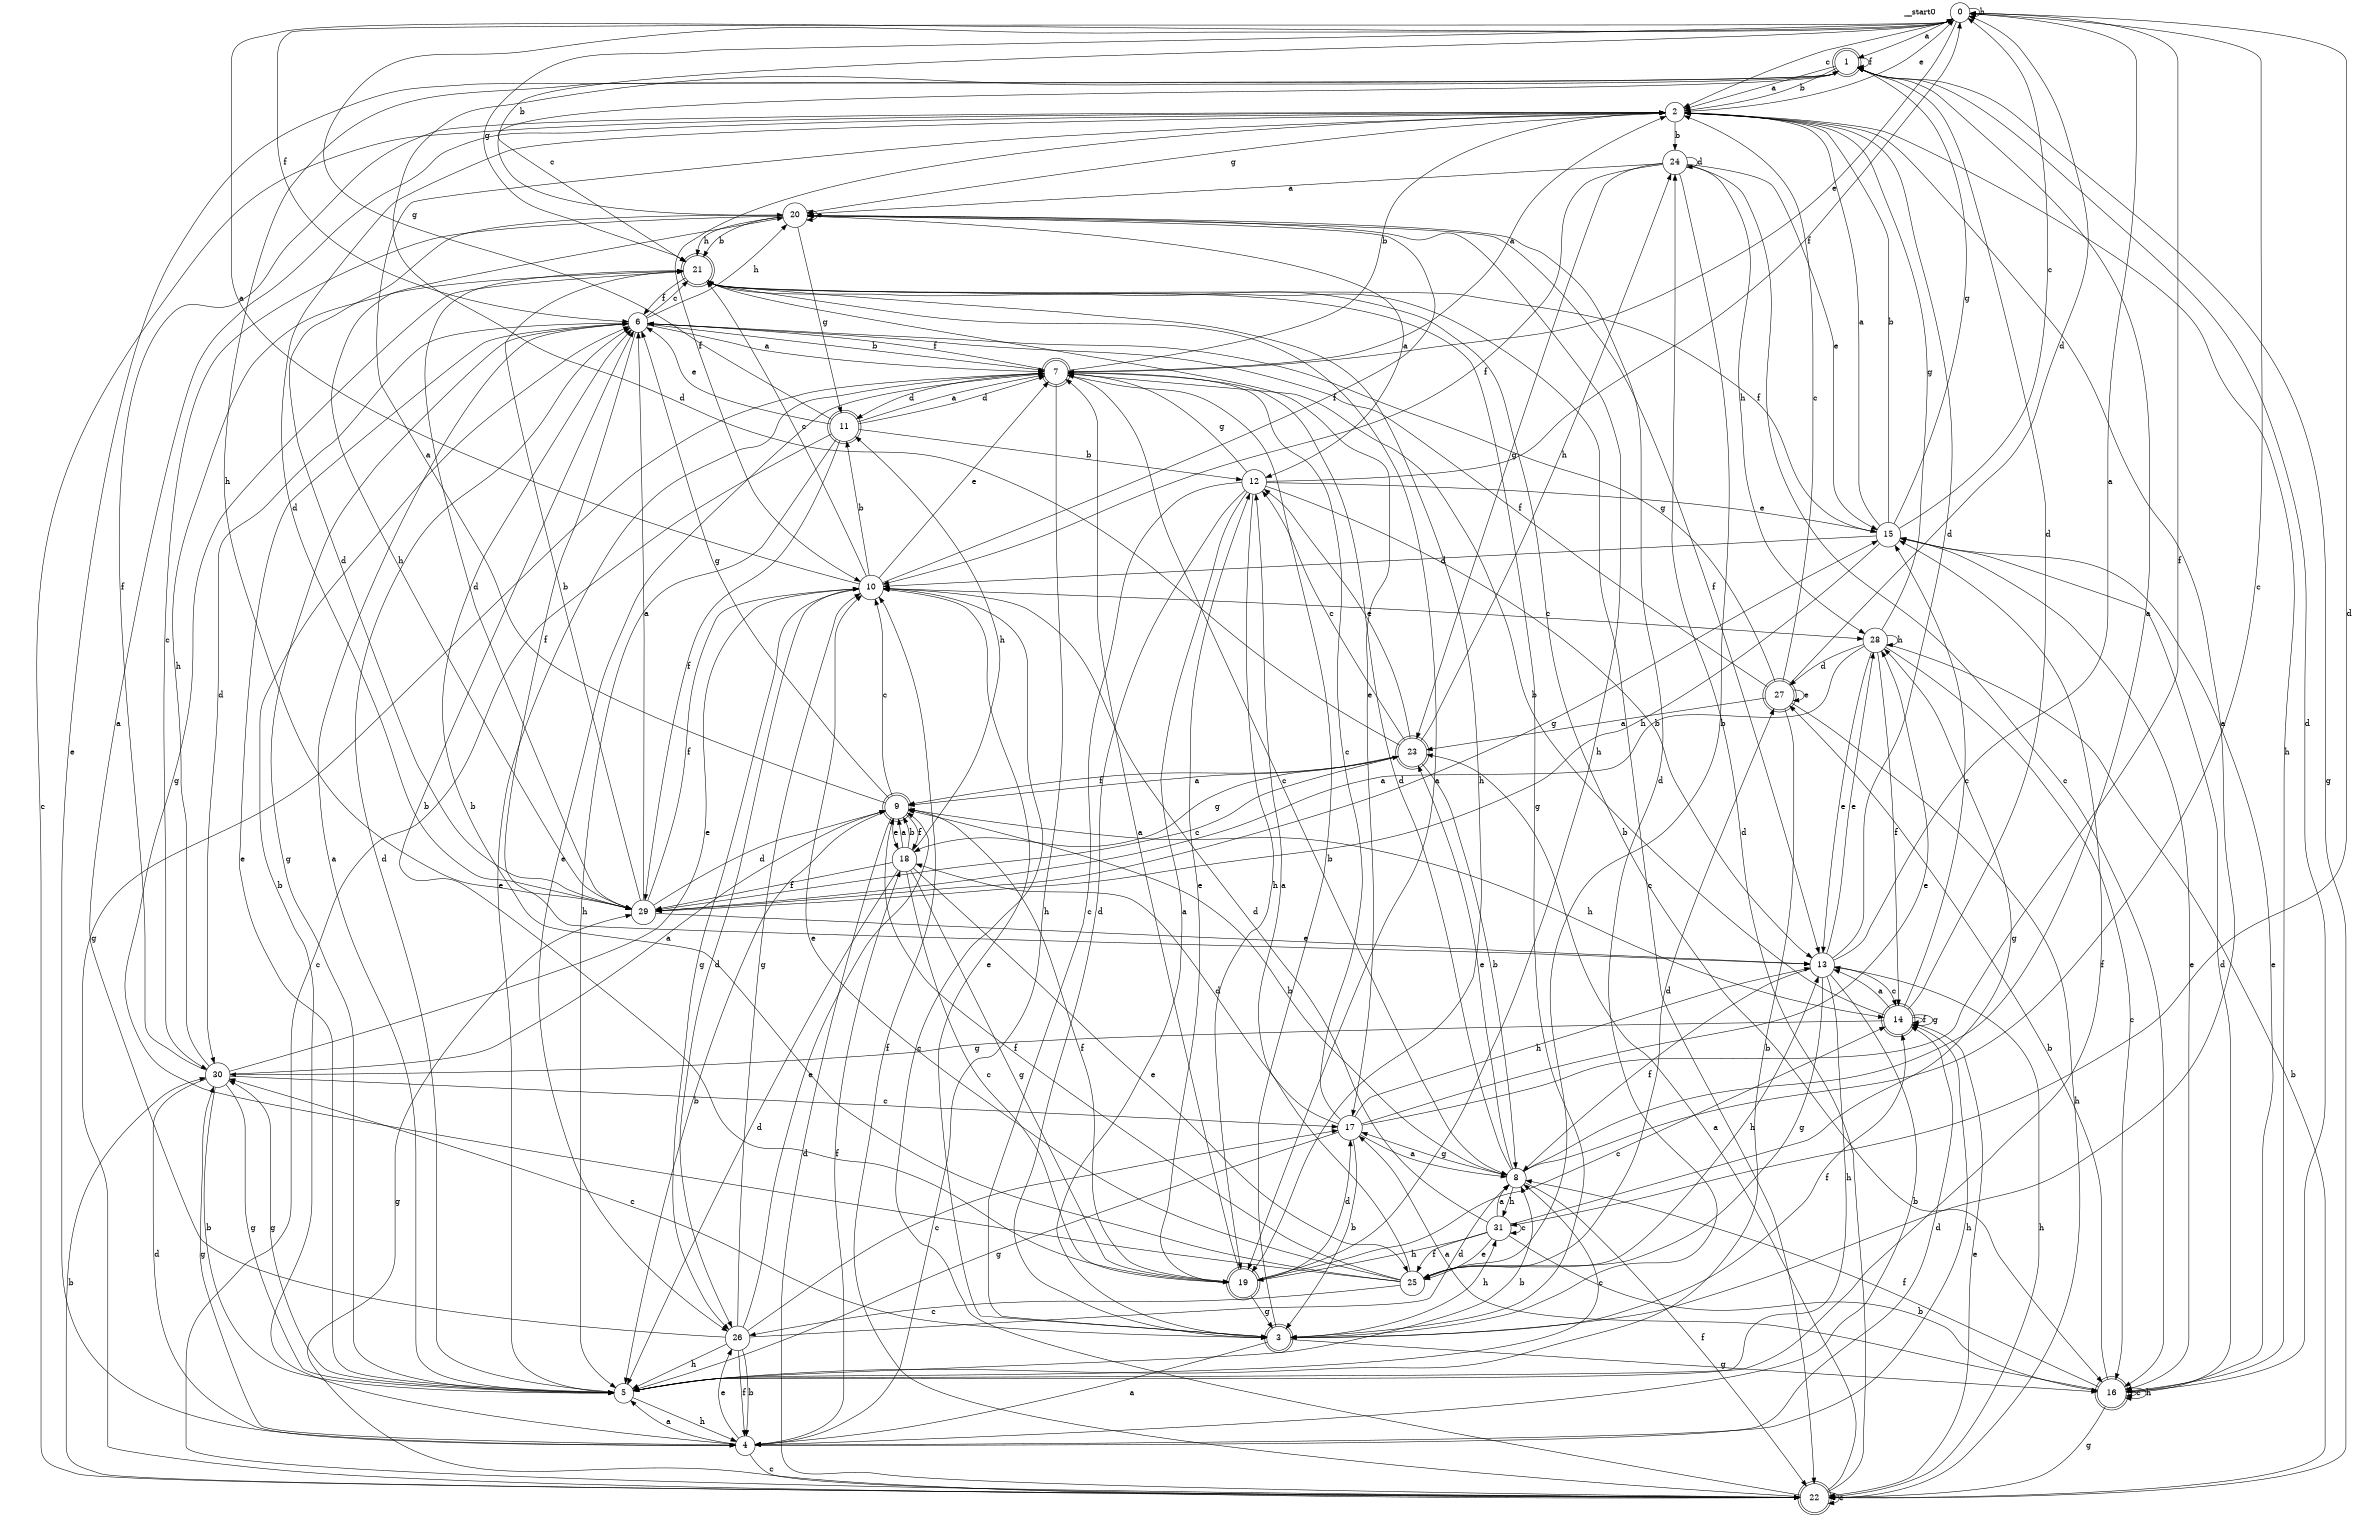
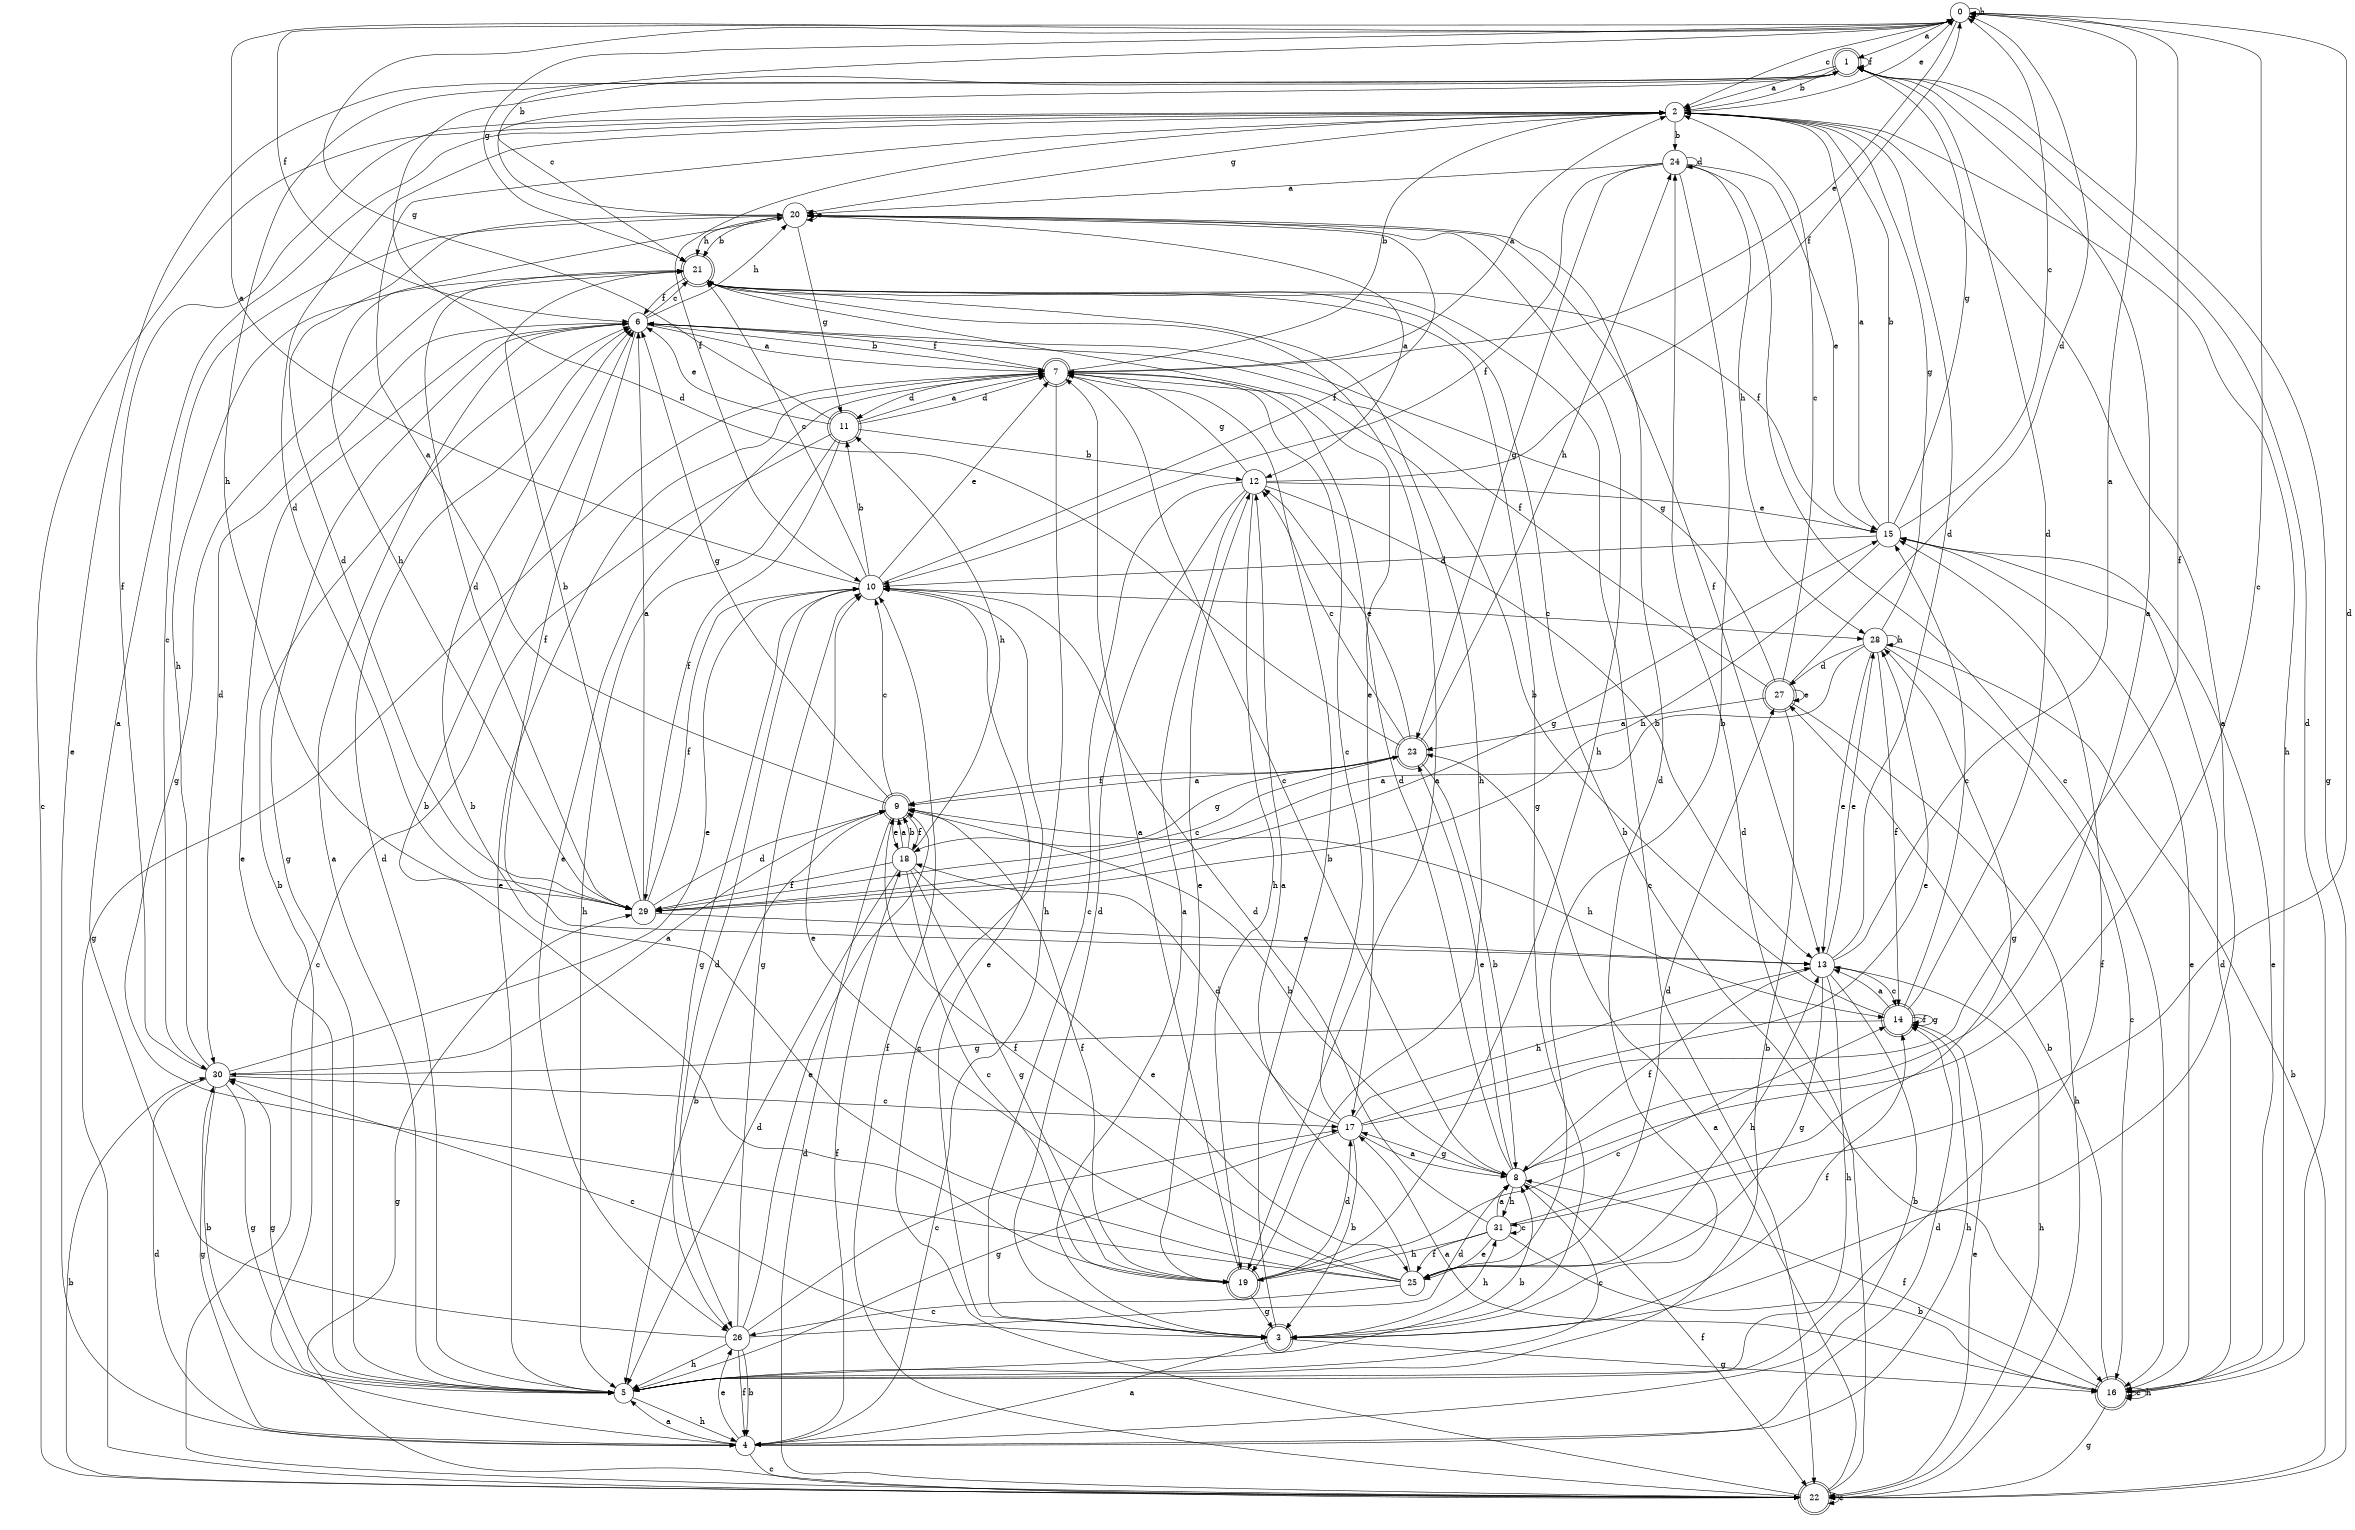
node "__start0": removed
